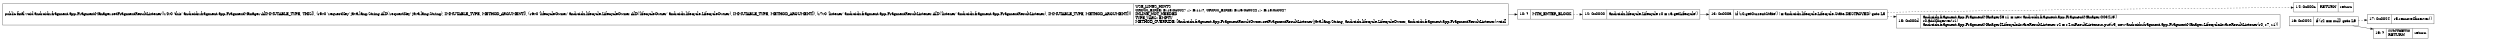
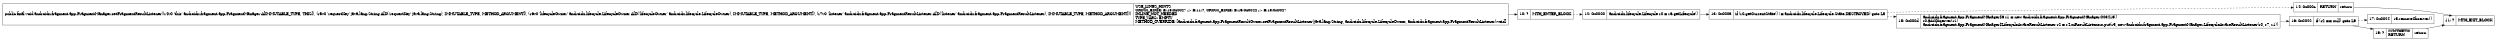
node "11: ?": added
edge "15: 0x000d" -> "16: 0x0022": added
